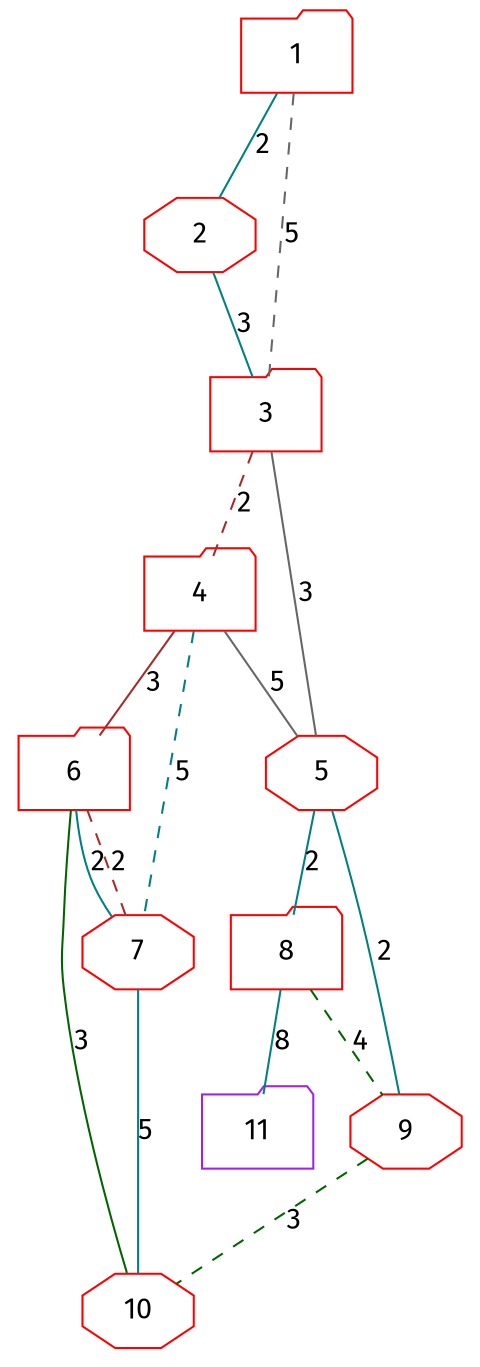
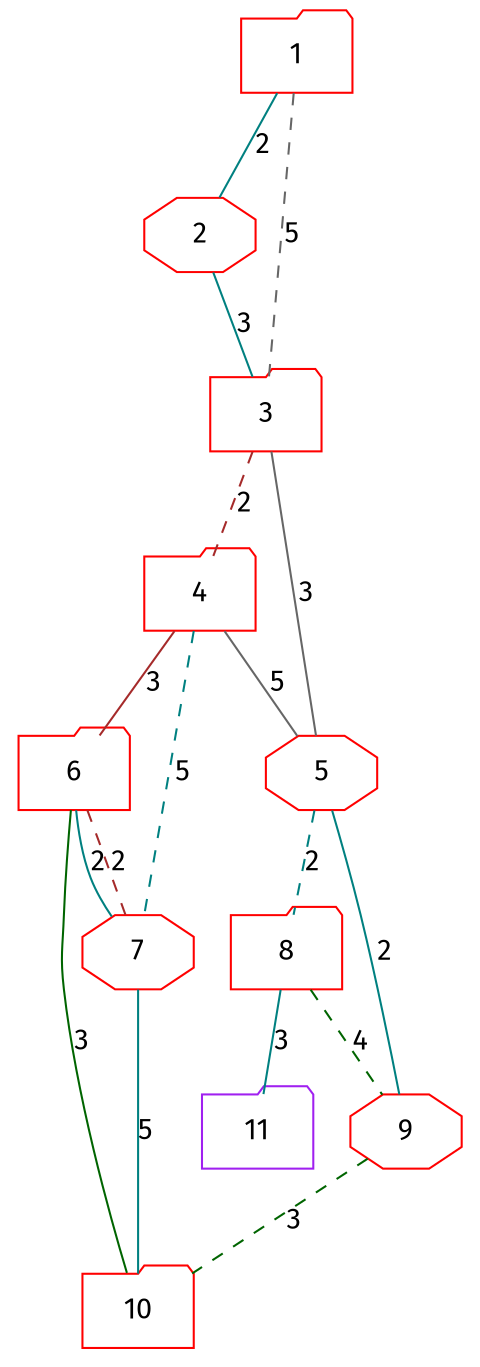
edge "5" -- "8": style solid -> dashed
edge "8" -- "11": label "8" -> "3"
node "10": shape octagon -> folder
